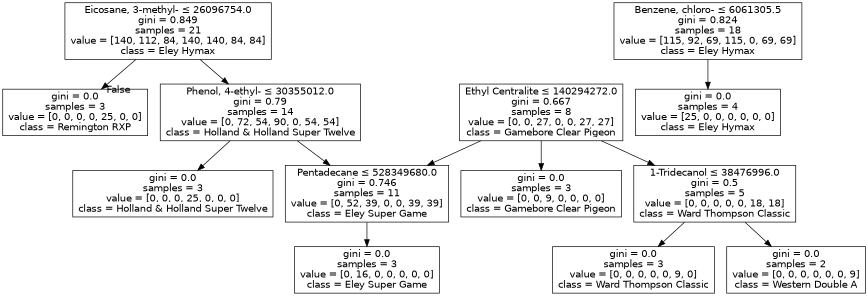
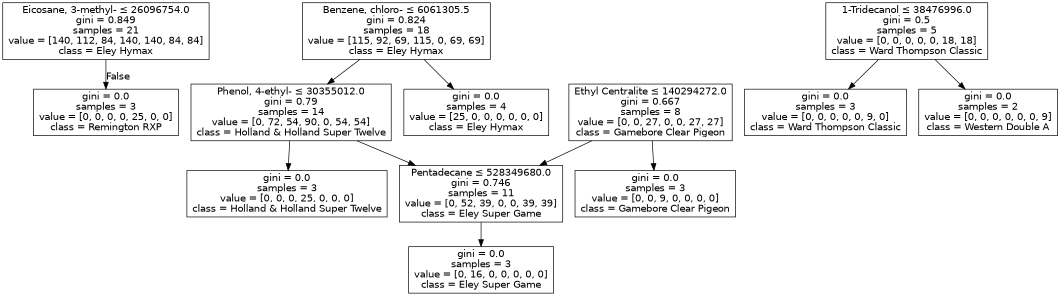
edge "Eicosane, 3-methyl- ≤ 26096754.0" -> "Phenol, 4-ethyl- ≤ 30355012.0": now "Benzene, chloro- ≤ 6061305.5" -> "Phenol, 4-ethyl- ≤ 30355012.0"
edge "Ethyl Centralite ≤ 140294272.0" -> "1-Tridecanol ≤ 38476996.0": removed
